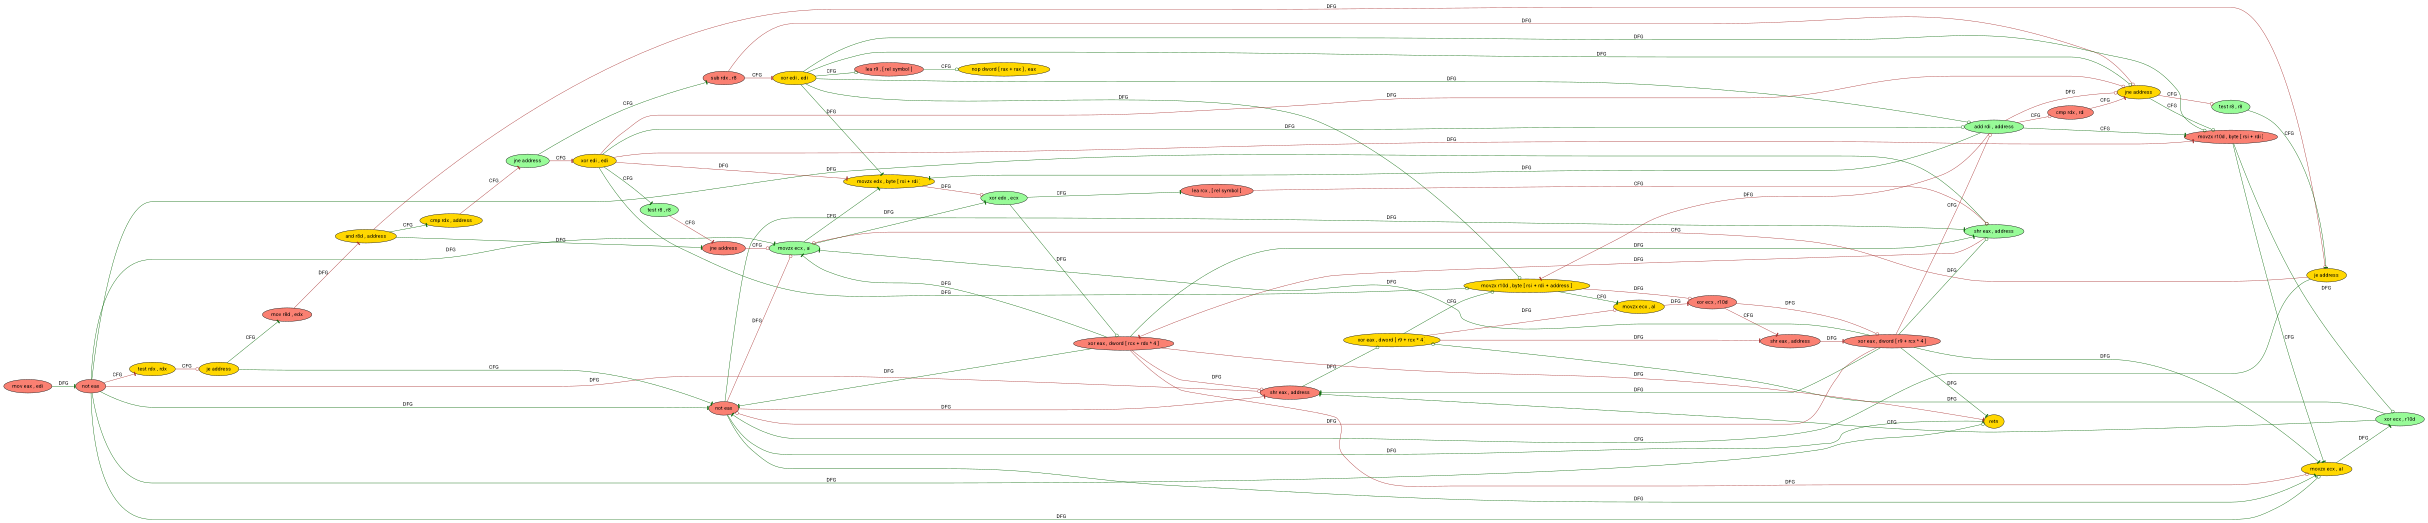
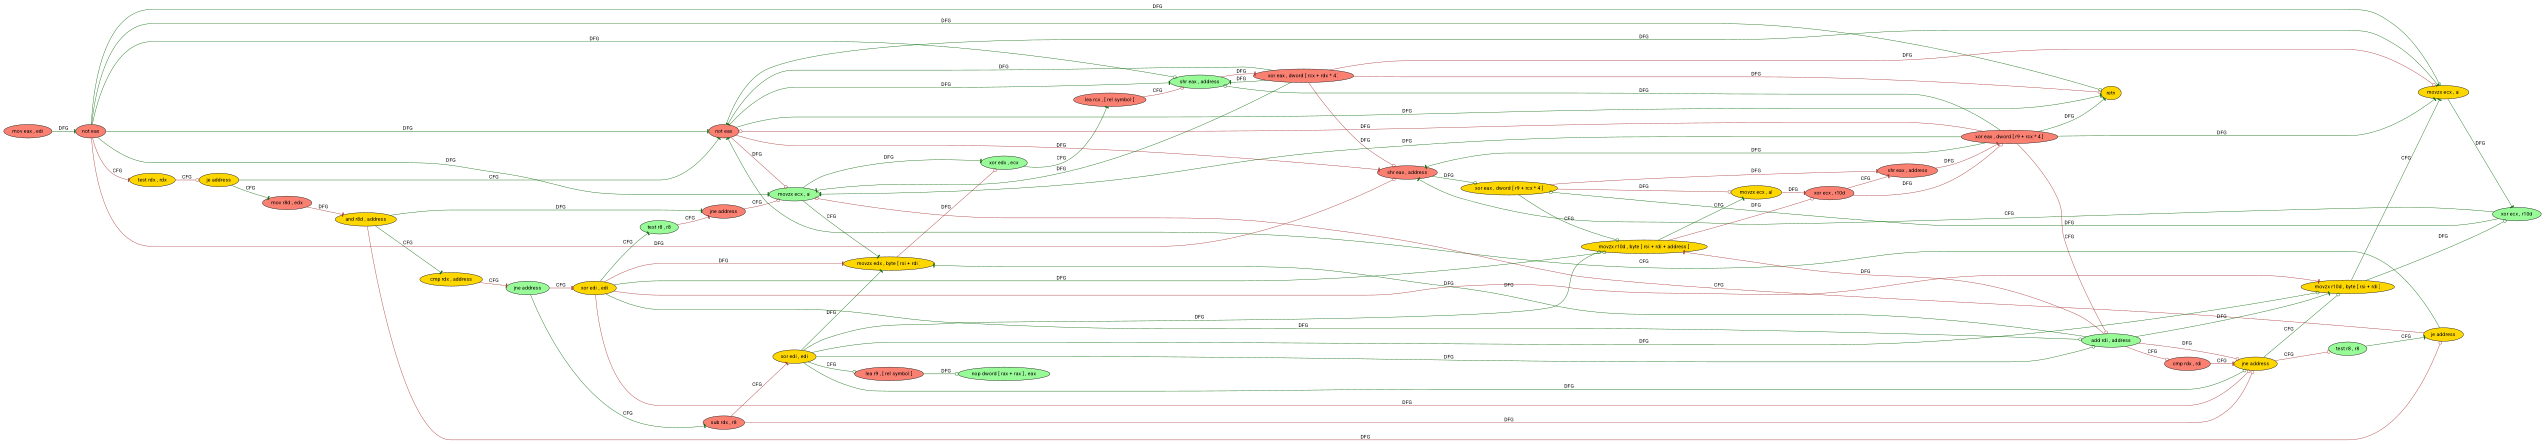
edge "lea r9 , [ rel symbol ]" -> "nop dword [ rax + rax ] , eax": label "CFG" -> "DFG"
node "nop dword [ rax + rax ] , eax": fillcolor gold -> palegreen
edge "add rdi , address" -> "movzx r10d , byte [ rsi + rdi ]": label "CFG" -> "DFG"
node "movzx r10d , byte [ rsi + rdi ]": fillcolor salmon -> gold
edge "xor edx , ecx" -> "xor eax , dword [ rcx + rdx * 4 ]": removed, label "DFG"
edge "xor eax , dword [ rcx + rdx * 4 ]" -> "retn": arrowhead tee -> odot
